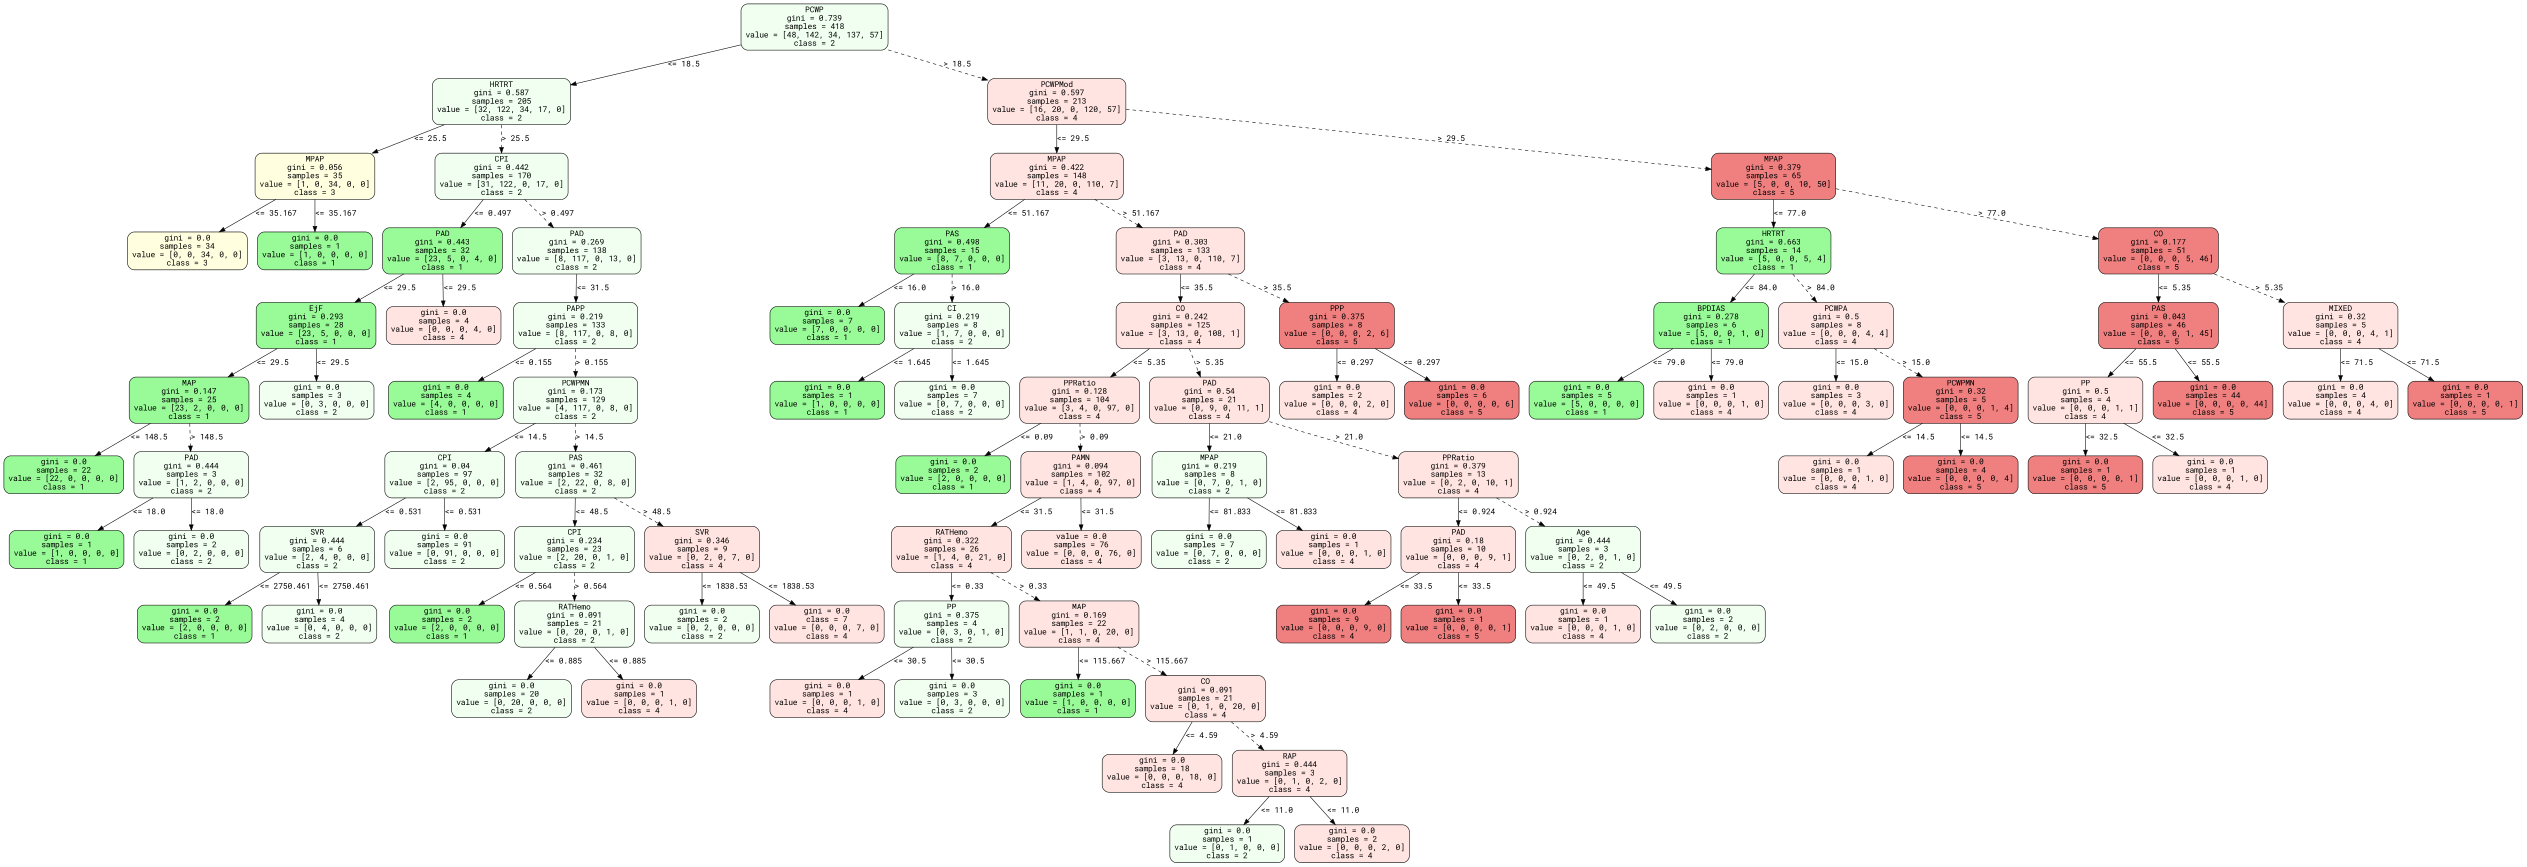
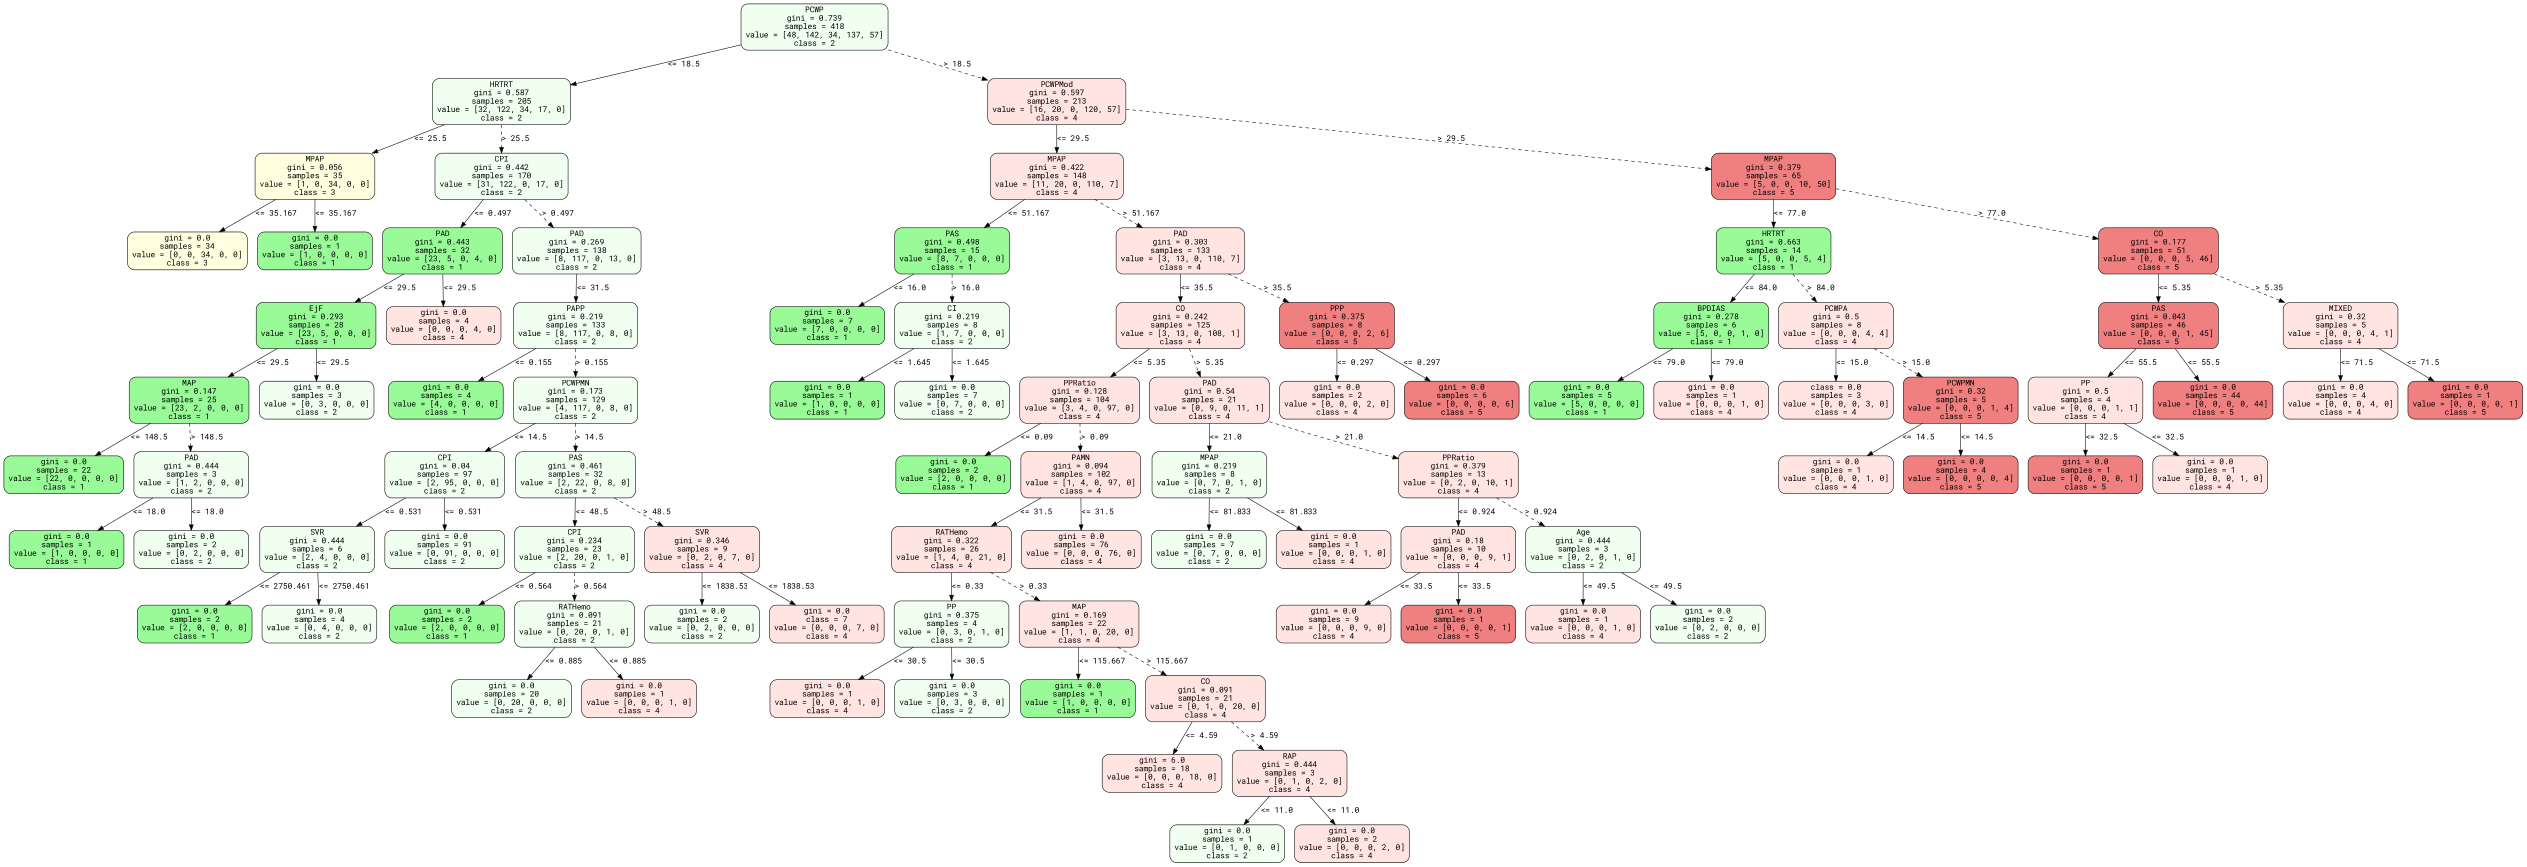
node "gini = 0.0 samples = 3 value = [0, 0, 0, 3, 0] class = 4": label "gini = 0.0 samples = 3 value = [0, 0, 0, 3, 0] class = 4" -> "class = 0.0 samples = 3 value = [0, 0, 0, 3, 0] class = 4"
node "value = 0.0 samples = 76 value = [0, 0, 0, 76, 0] class = 4": label "value = 0.0 samples = 76 value = [0, 0, 0, 76, 0] class = 4" -> "gini = 0.0 samples = 76 value = [0, 0, 0, 76, 0] class = 4"
node "gini = 0.0 samples = 9 value = [0, 0, 0, 9, 0] class = 4": fillcolor lightcoral -> mistyrose
node "gini = 0.0 samples = 18 value = [0, 0, 0, 18, 0] class = 4": label "gini = 0.0 samples = 18 value = [0, 0, 0, 18, 0] class = 4" -> "gini = 6.0 samples = 18 value = [0, 0, 0, 18, 0] class = 4"
